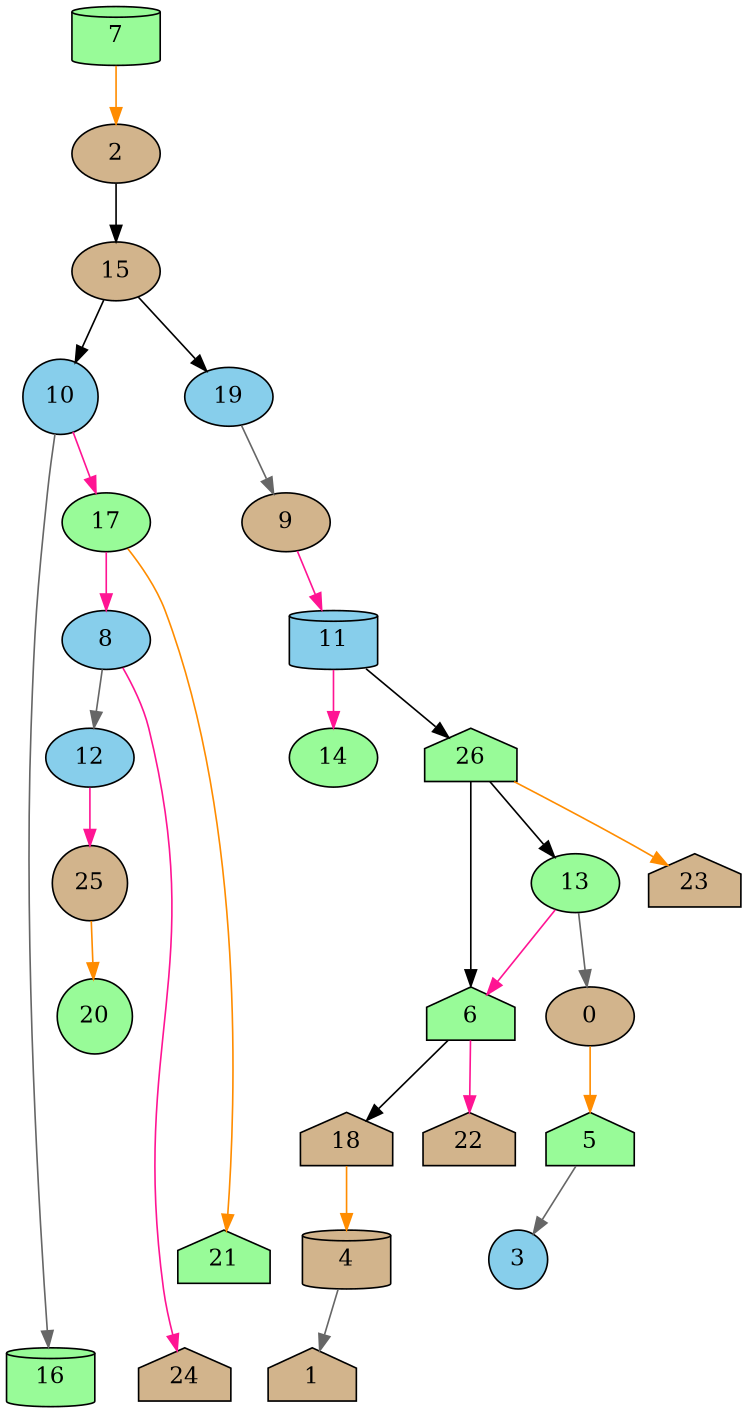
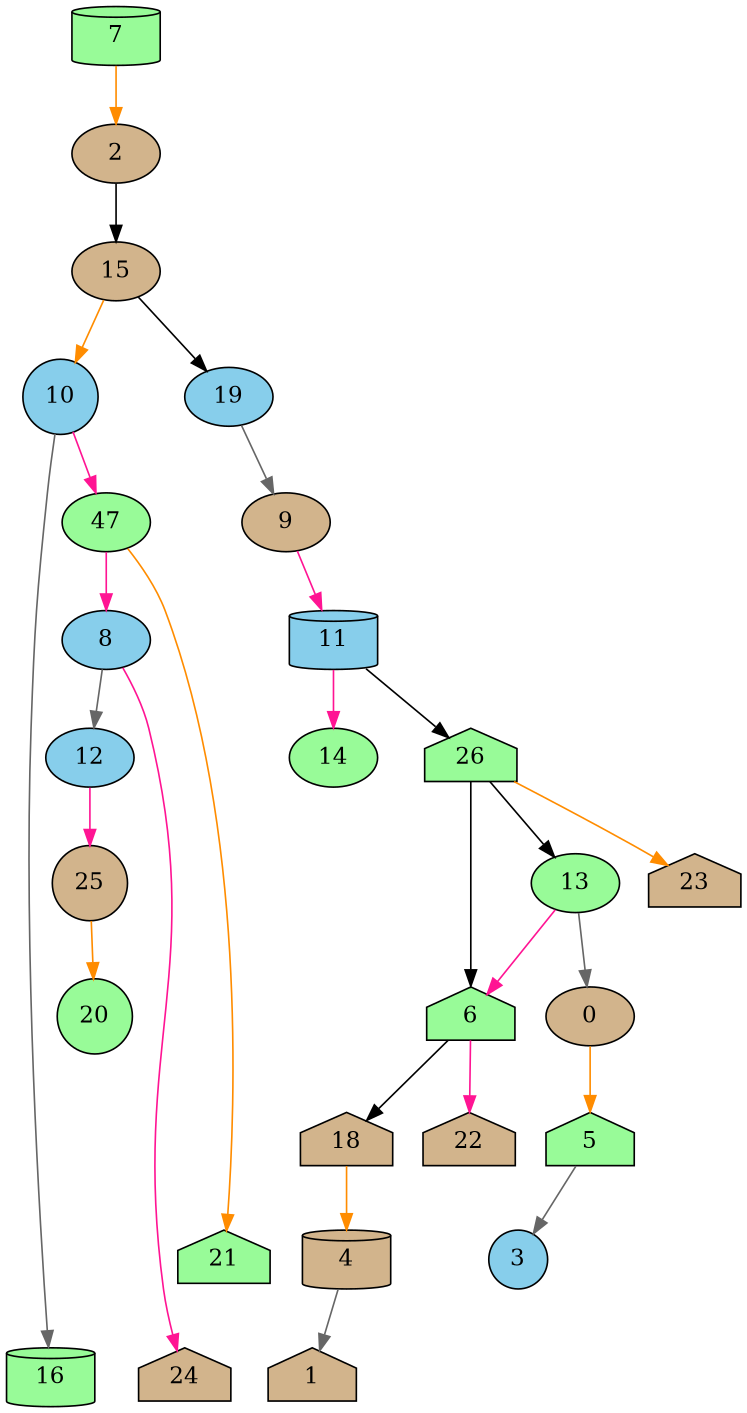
edge "15" -> "10": color black -> darkorange
node "17": label "17" -> "47"
